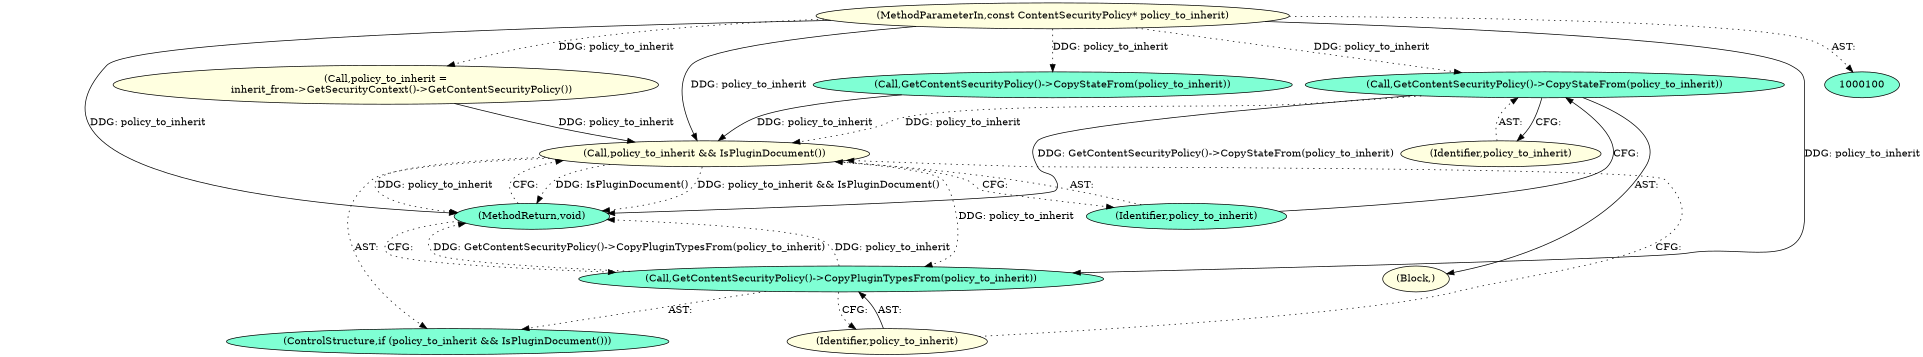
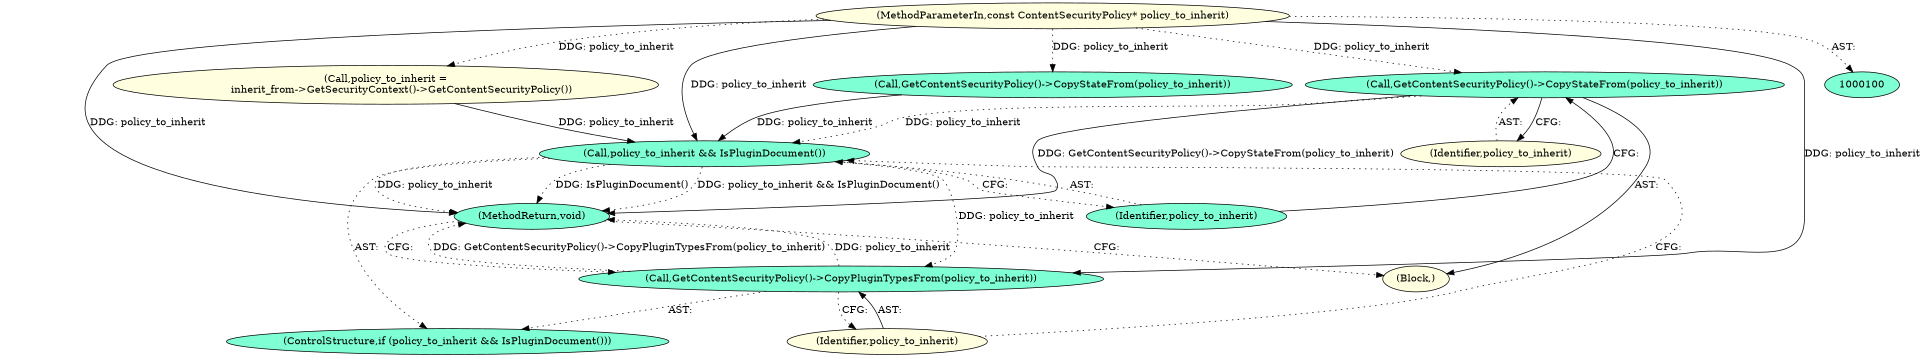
node "(Call,policy_to_inherit && IsPluginDocument())": fillcolor lightyellow -> aquamarine
edge "(MethodReturn,void)" -> "(Call,policy_to_inherit && IsPluginDocument())": now "(MethodReturn,void)" -> "(Block,)"
